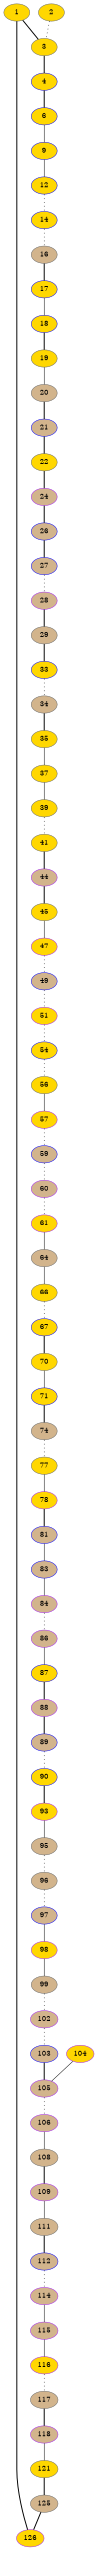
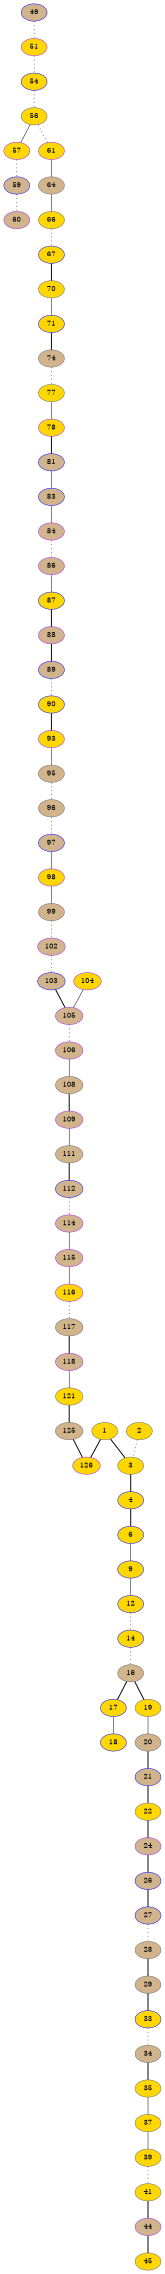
edge "18" -- "19": now "16" -- "19"
node "28": color purple -> gray40
node "47": removed
edge "60" -- "61": now "56" -- "61"
